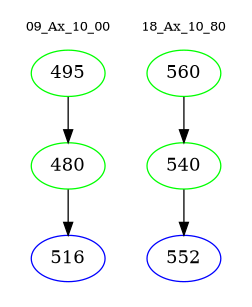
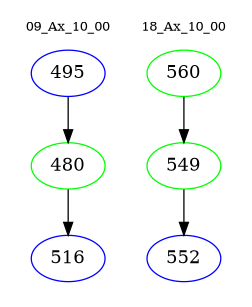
cluster "18_Ax_10_80": label "18_Ax_10_80" -> "18_Ax_10_00"
node "495": color green -> blue
node "540": label "540" -> "549"
